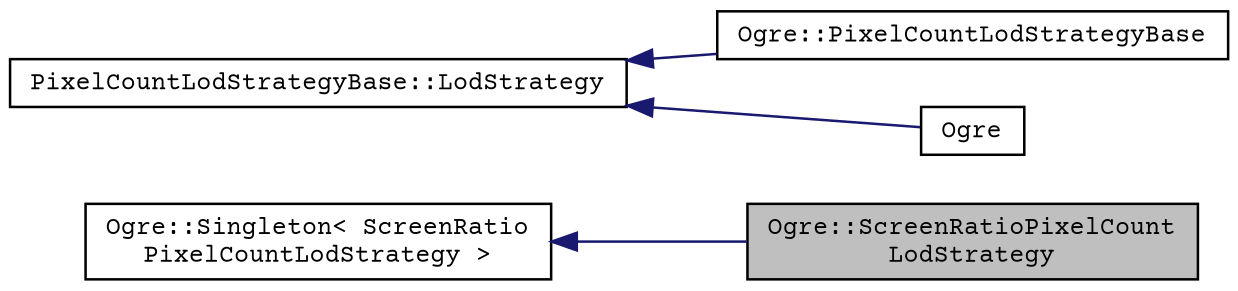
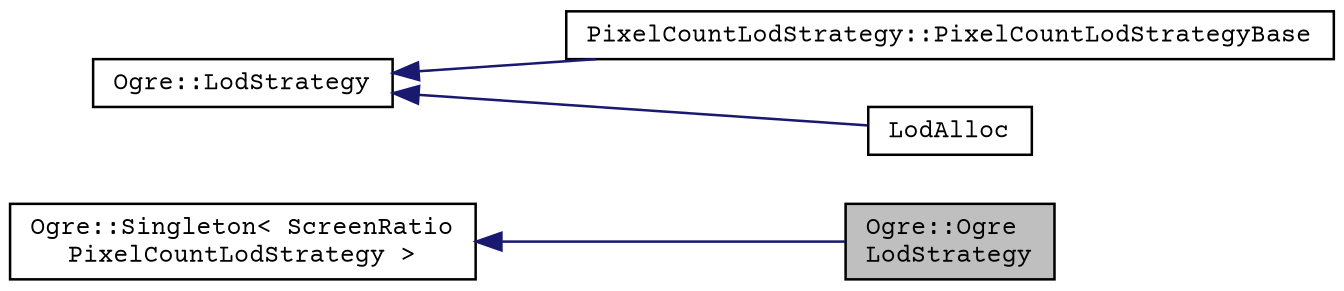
node "Ogre::PixelCountLodStrategyBase": label "Ogre::PixelCountLodStrategyBase" -> "PixelCountLodStrategy::PixelCountLodStrategyBase"
node "PixelCountLodStrategyBase::LodStrategy": label "PixelCountLodStrategyBase::LodStrategy" -> "Ogre::LodStrategy"
node "Ogre": label "Ogre" -> "LodAlloc"
node "Ogre::ScreenRatioPixelCount LodStrategy": label "Ogre::ScreenRatioPixelCount LodStrategy" -> "Ogre::Ogre LodStrategy"
